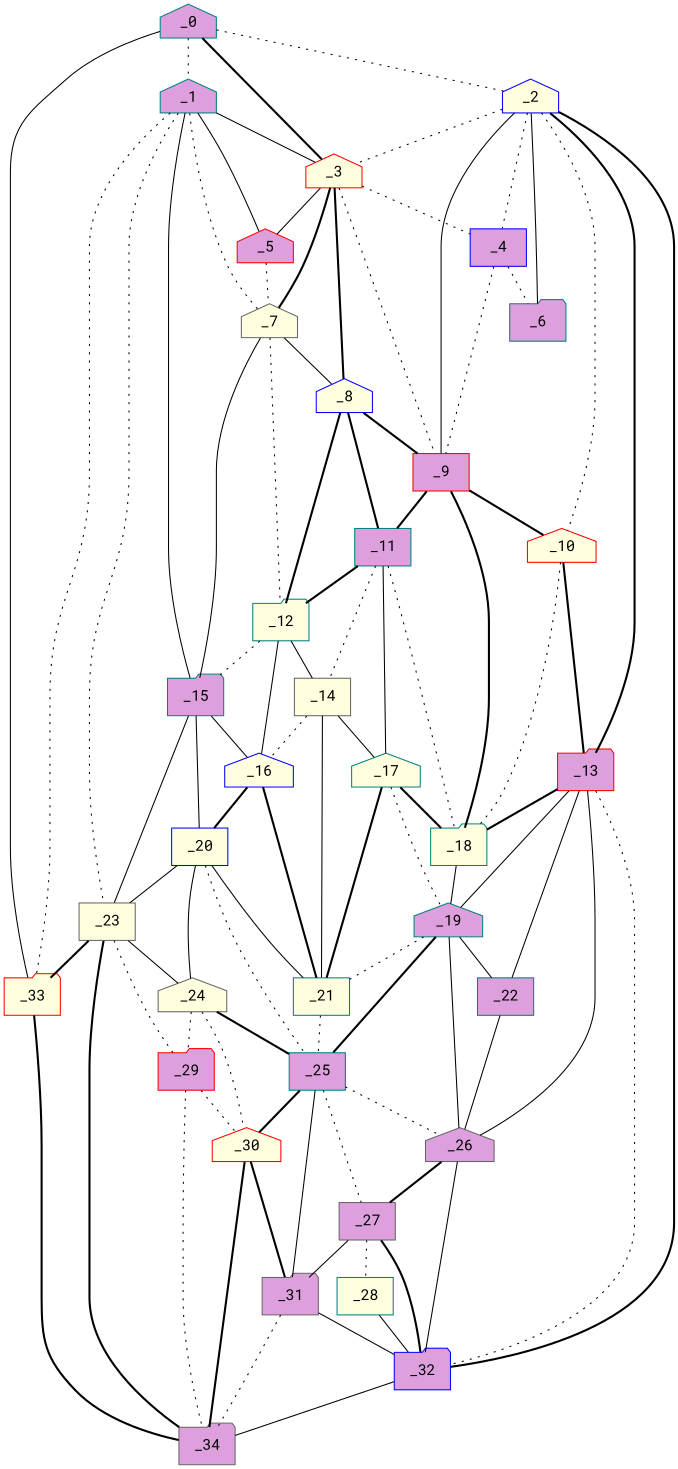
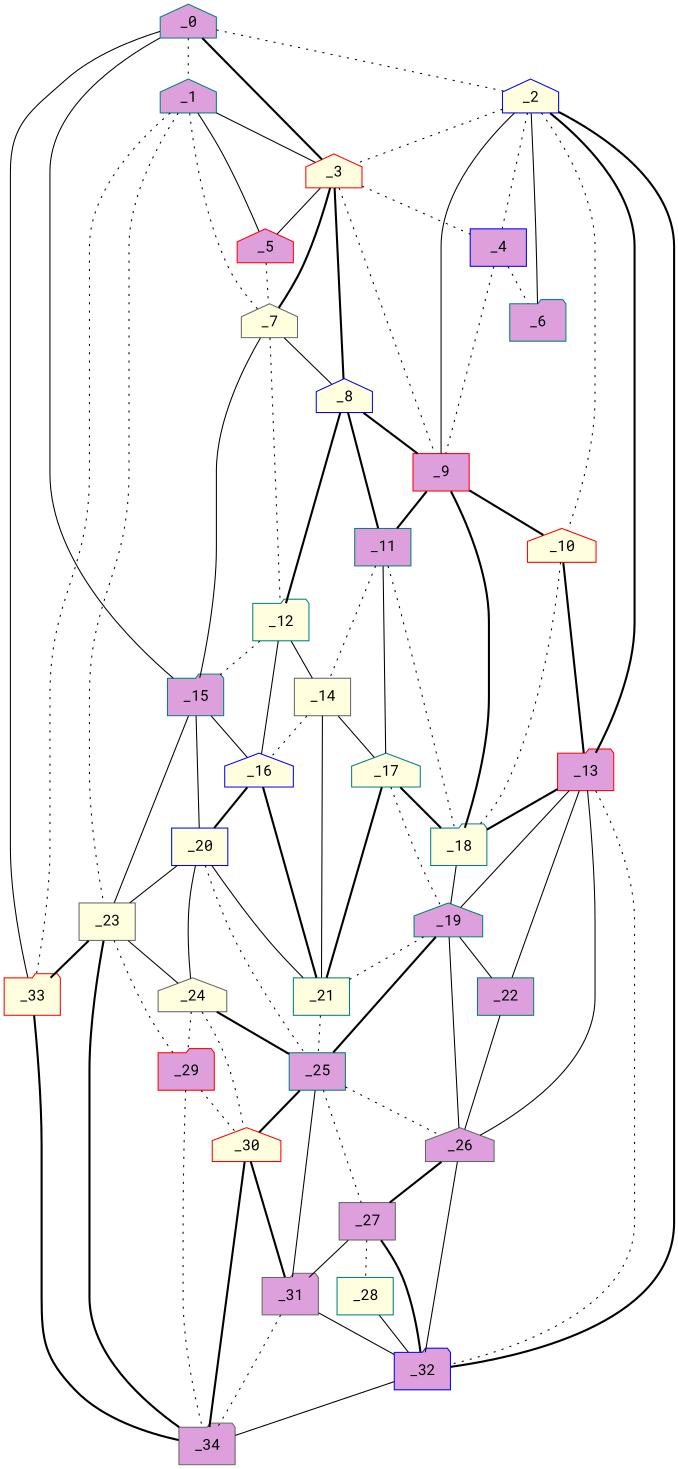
edge "_1" -- "_15": now "_0" -- "_15"
edge "_11" -- "_12": removed
